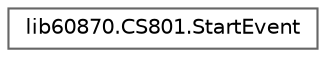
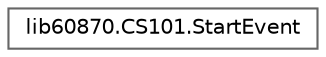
node "lib60870.CS801.StartEvent": label "lib60870.CS801.StartEvent" -> "lib60870.CS101.StartEvent"
